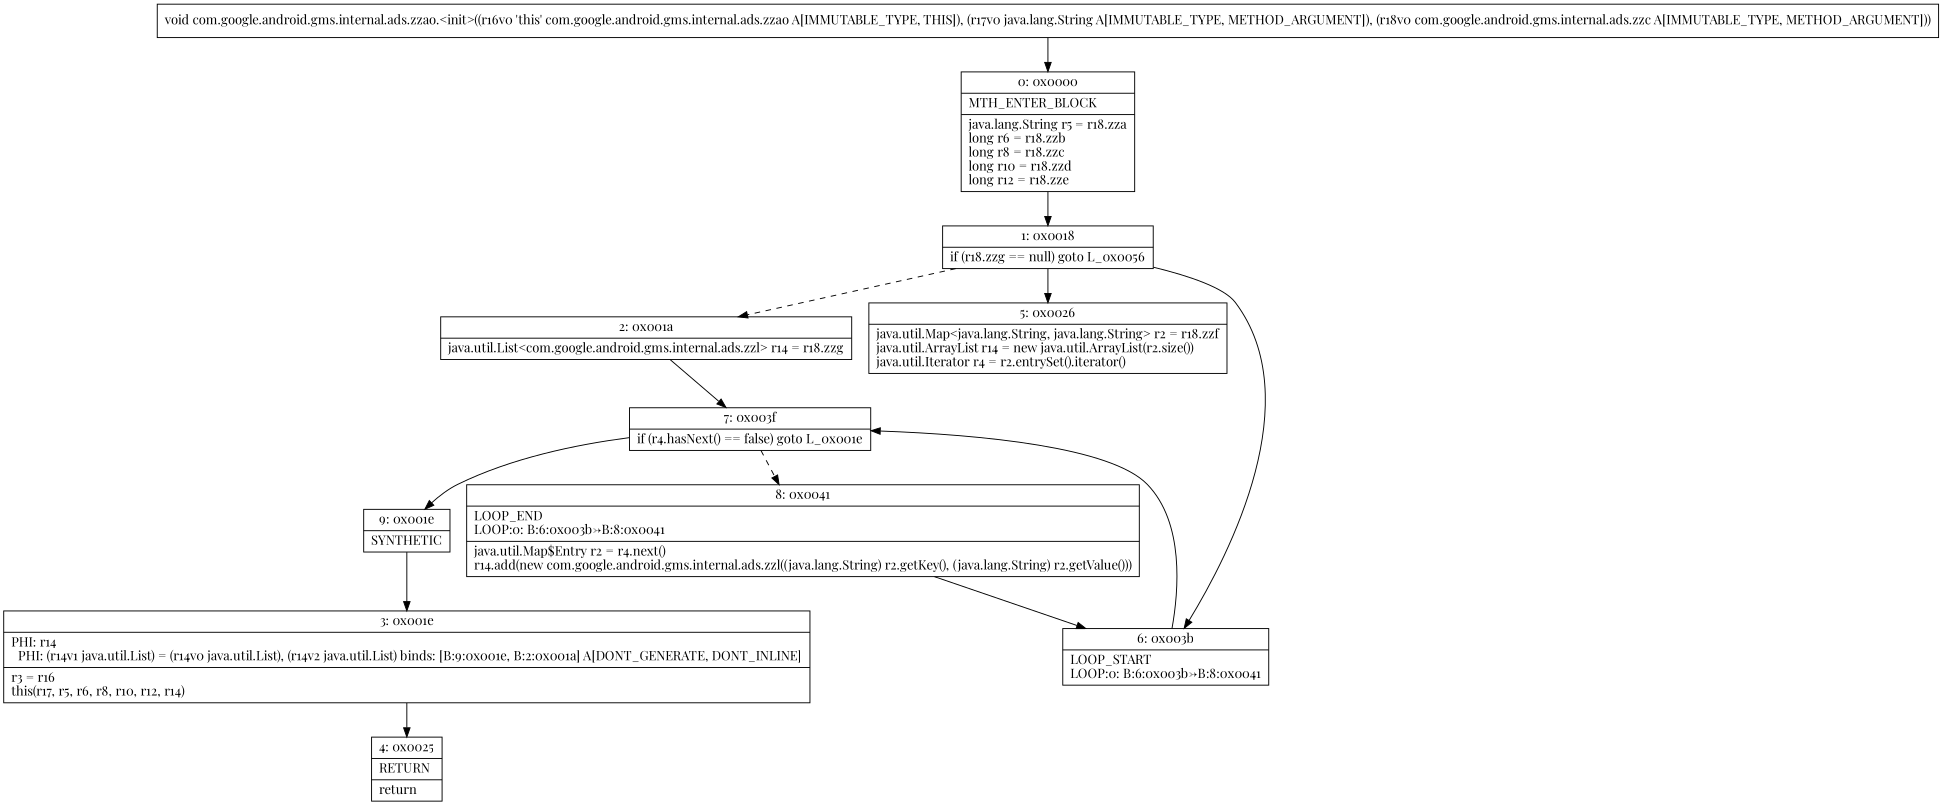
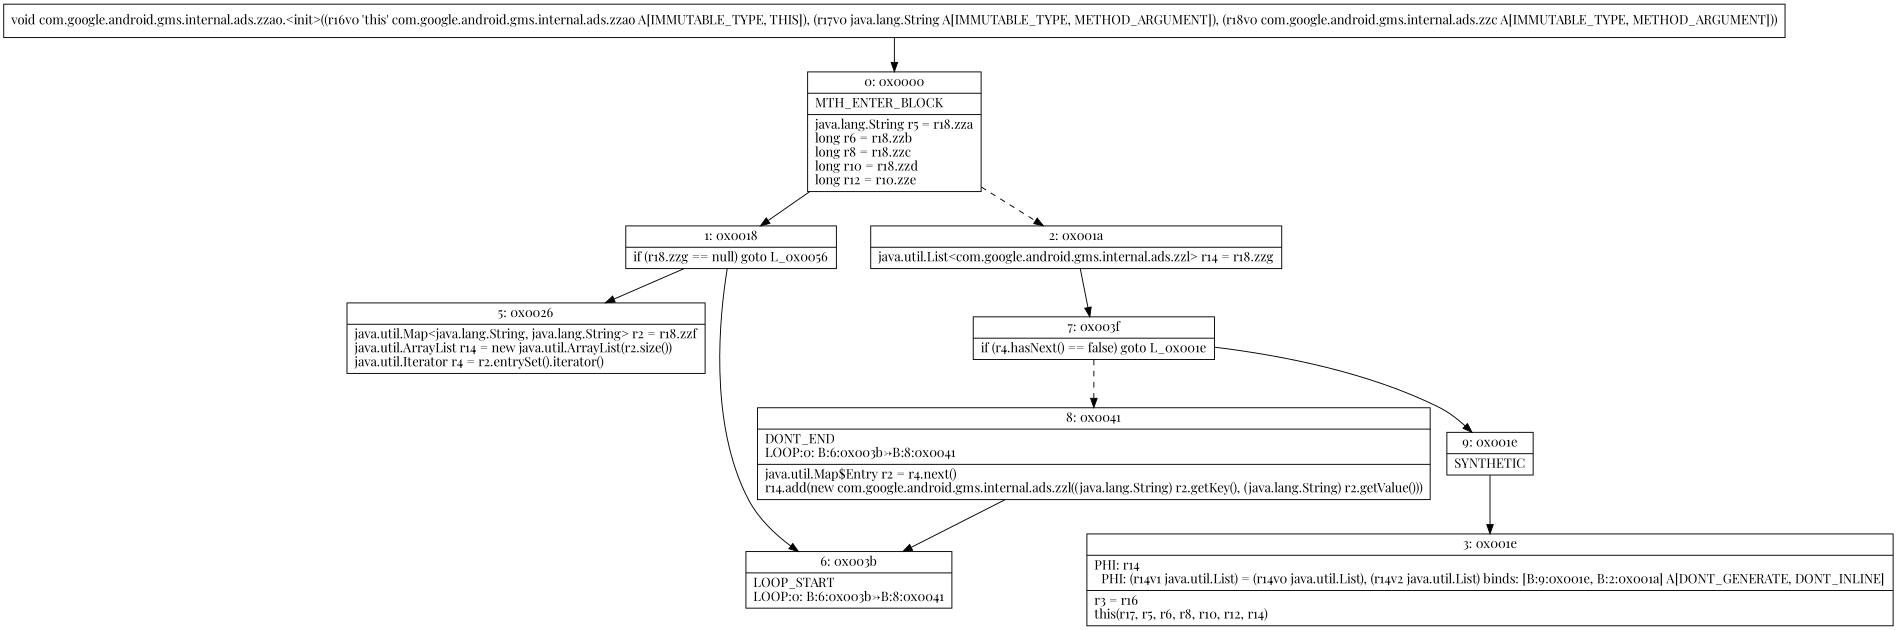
node "0: 0x0000": text "long r12 = r18.zze" -> "long r12 = r10.zze"
edge "1: 0x0018" -> "2: 0x001a": now "0: 0x0000" -> "2: 0x001a"
edge "6: 0x003b" -> "7: 0x003f": removed
node "8: 0x0041": text "LOOP_END" -> "DONT_END"
node "4: 0x0025": removed
